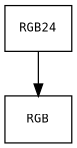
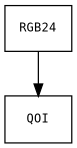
node "RGB": label "RGB" -> "QOI"
